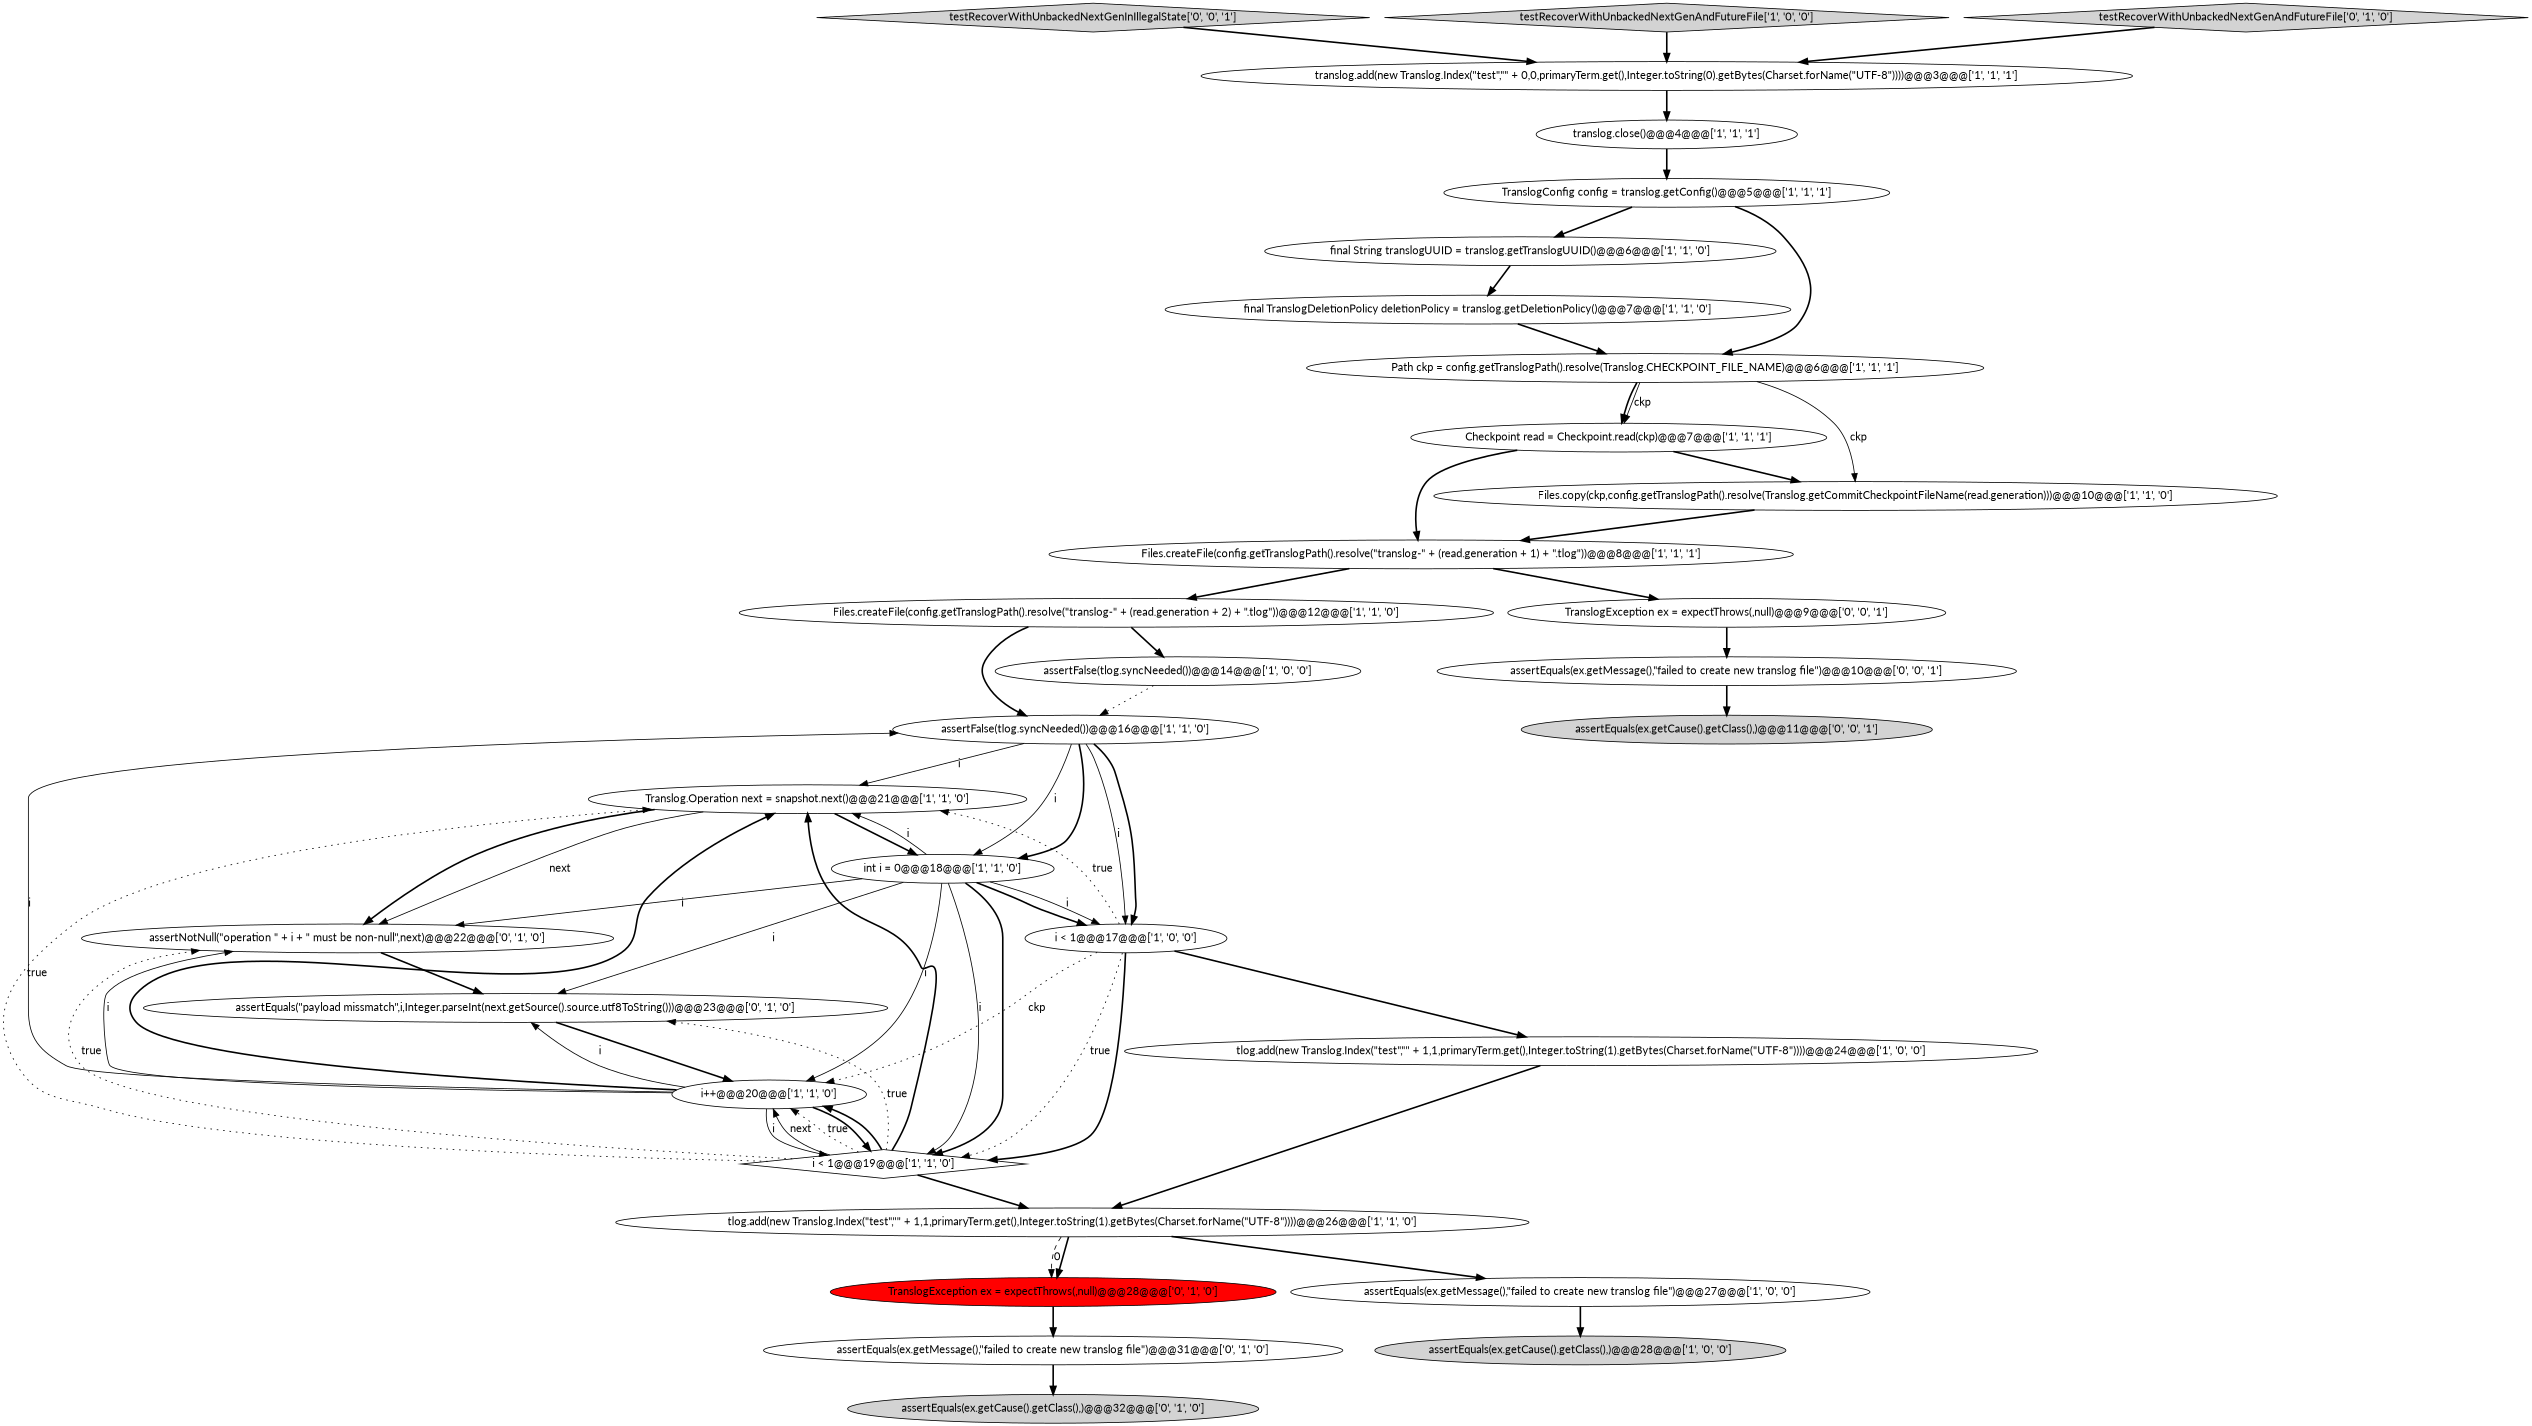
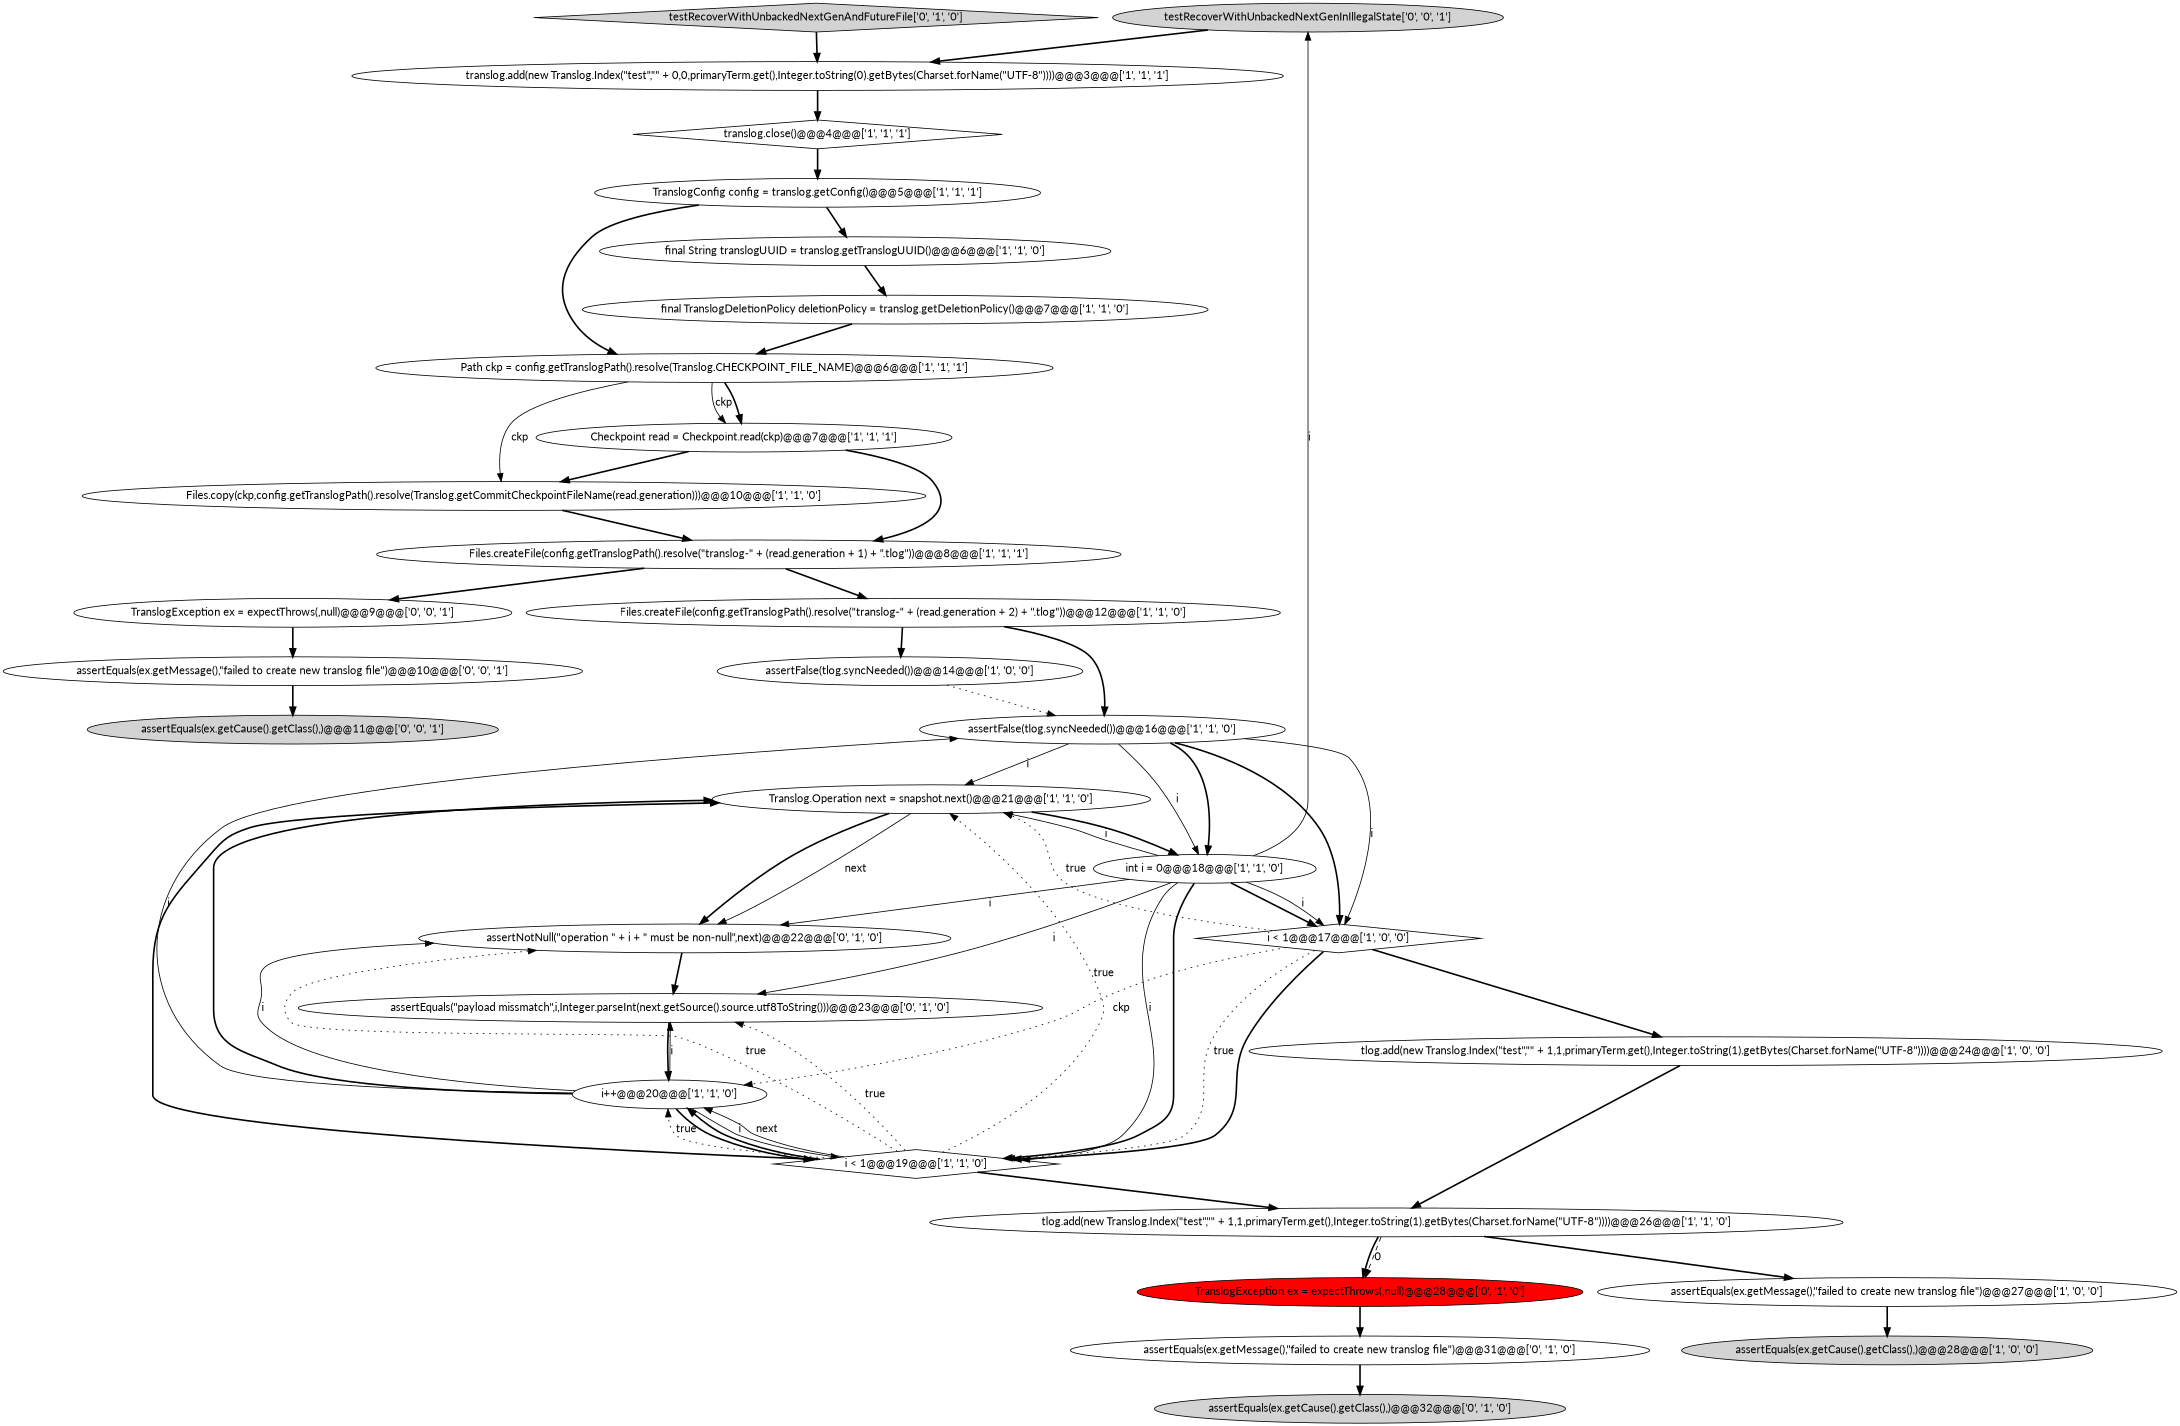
node "testRecoverWithUnbackedNextGenInIllegalState['0', '0', '1']": shape diamond -> ellipse
node "testRecoverWithUnbackedNextGenAndFutureFile['1', '0', '0']": removed
node "translog.close()@@@4@@@['1', '1', '1']": shape ellipse -> diamond
node "i < 1@@@17@@@['1', '0', '0']": shape ellipse -> diamond
edge "int i = 0@@@18@@@['1', '1', '0']" -> "i++@@@20@@@['1', '1', '0']": now "int i = 0@@@18@@@['1', '1', '0']" -> "testRecoverWithUnbackedNextGenInIllegalState['0', '0', '1']"
